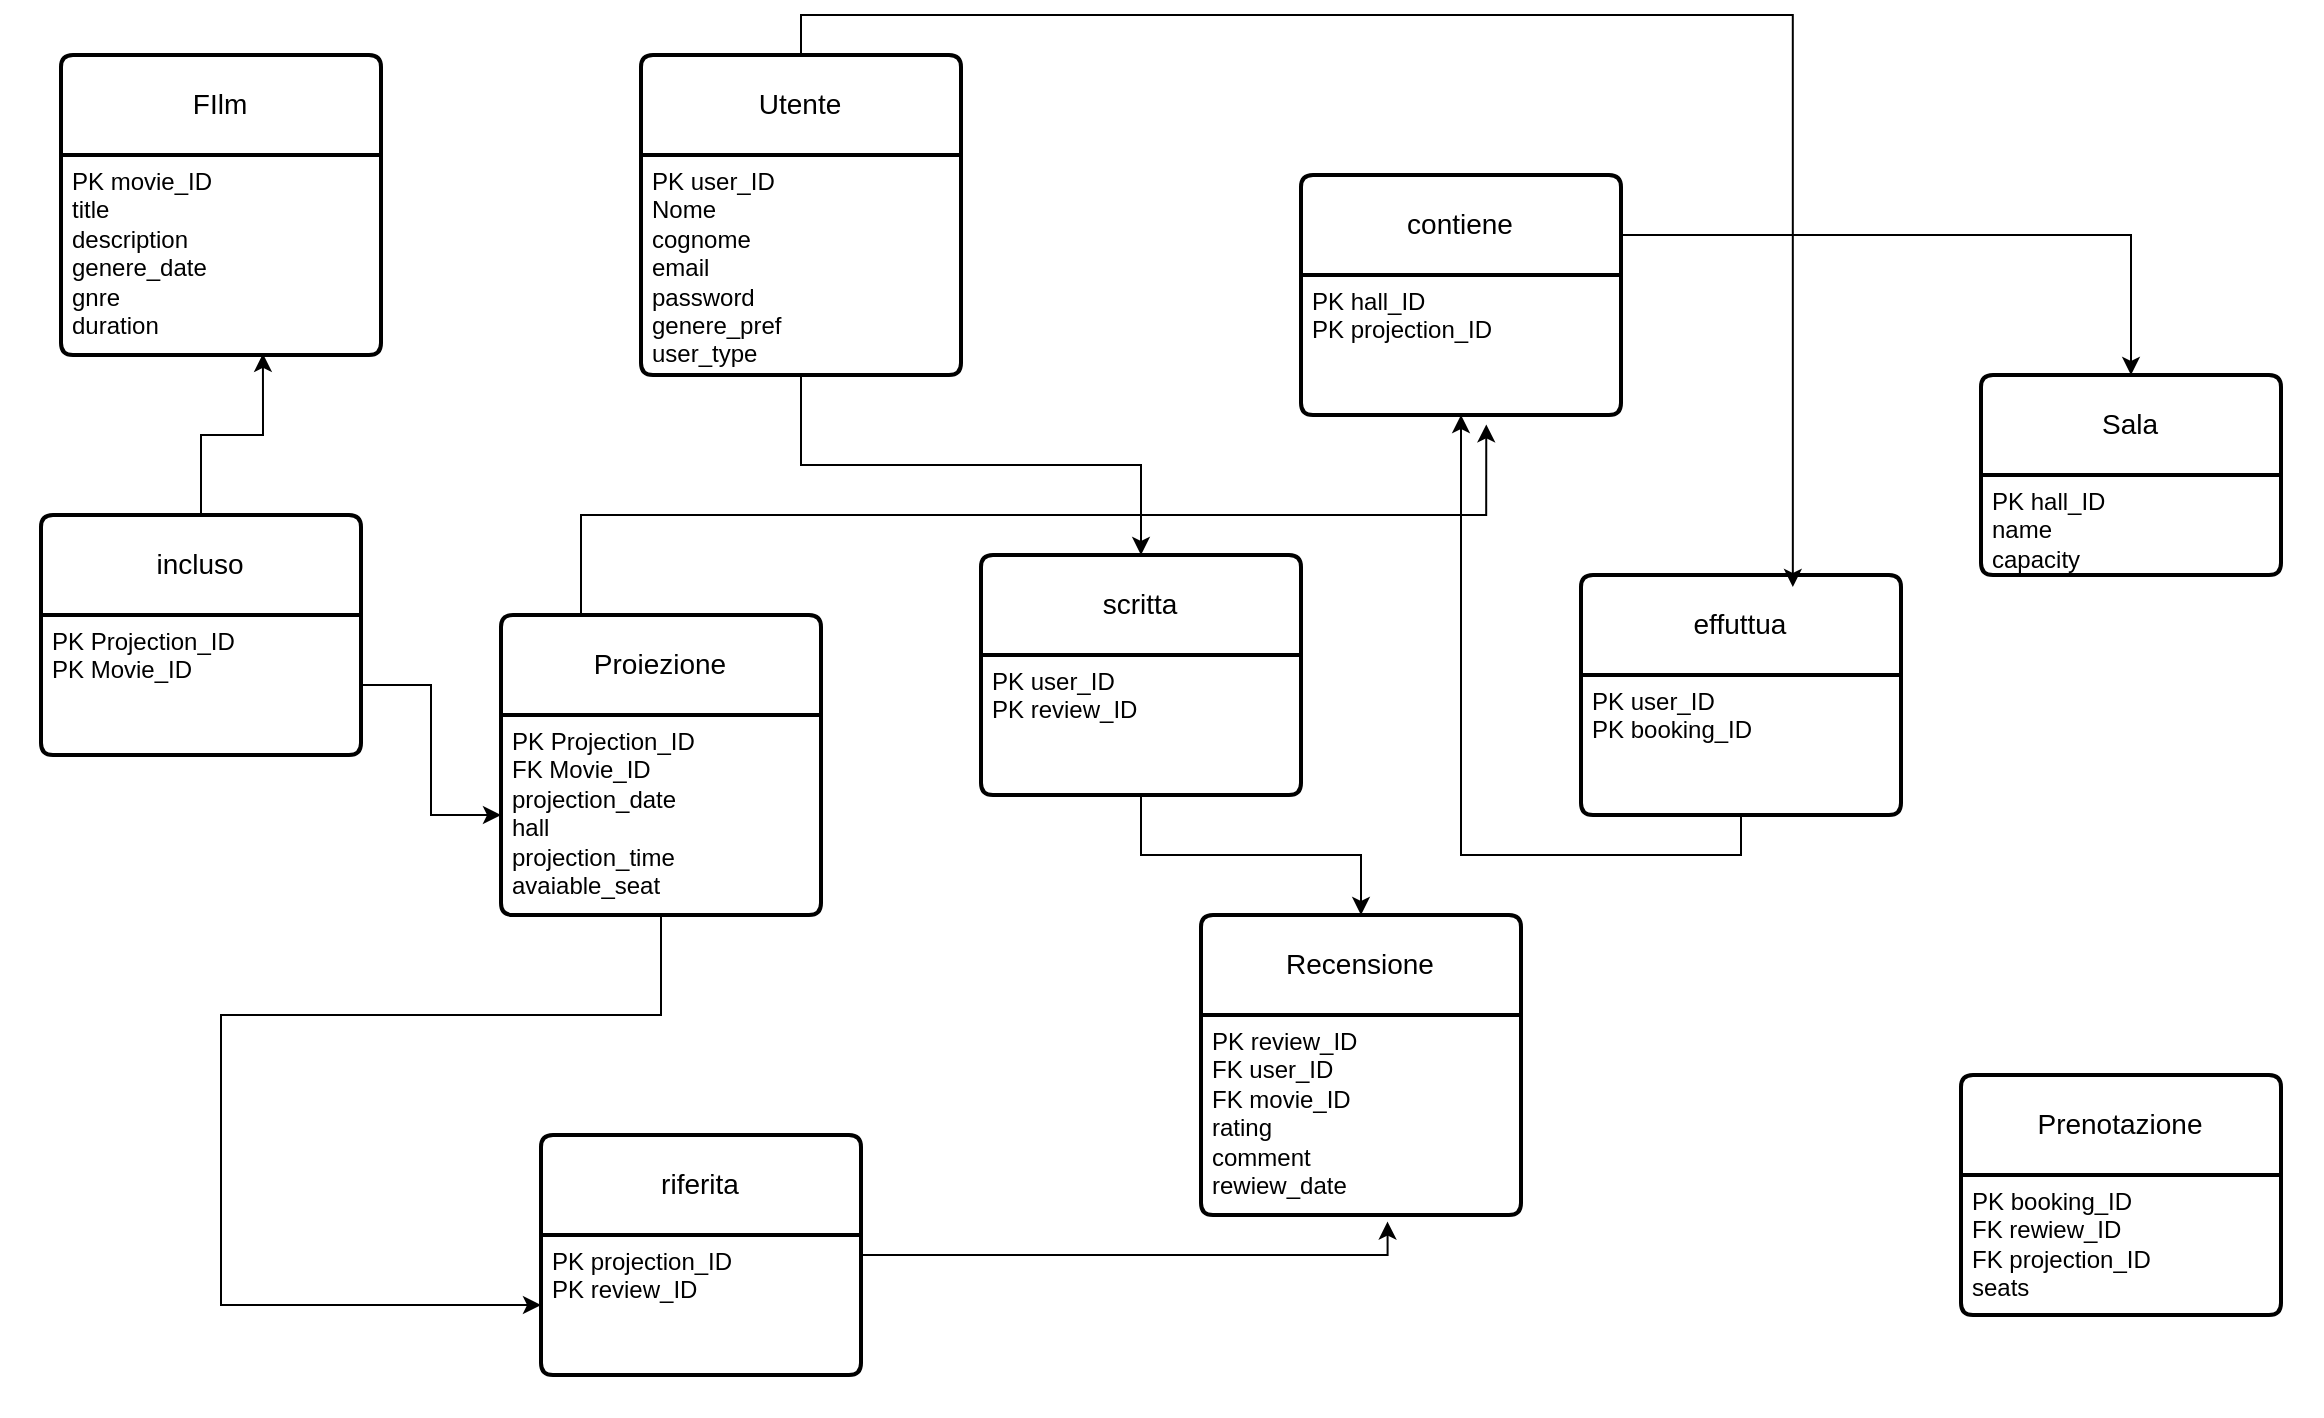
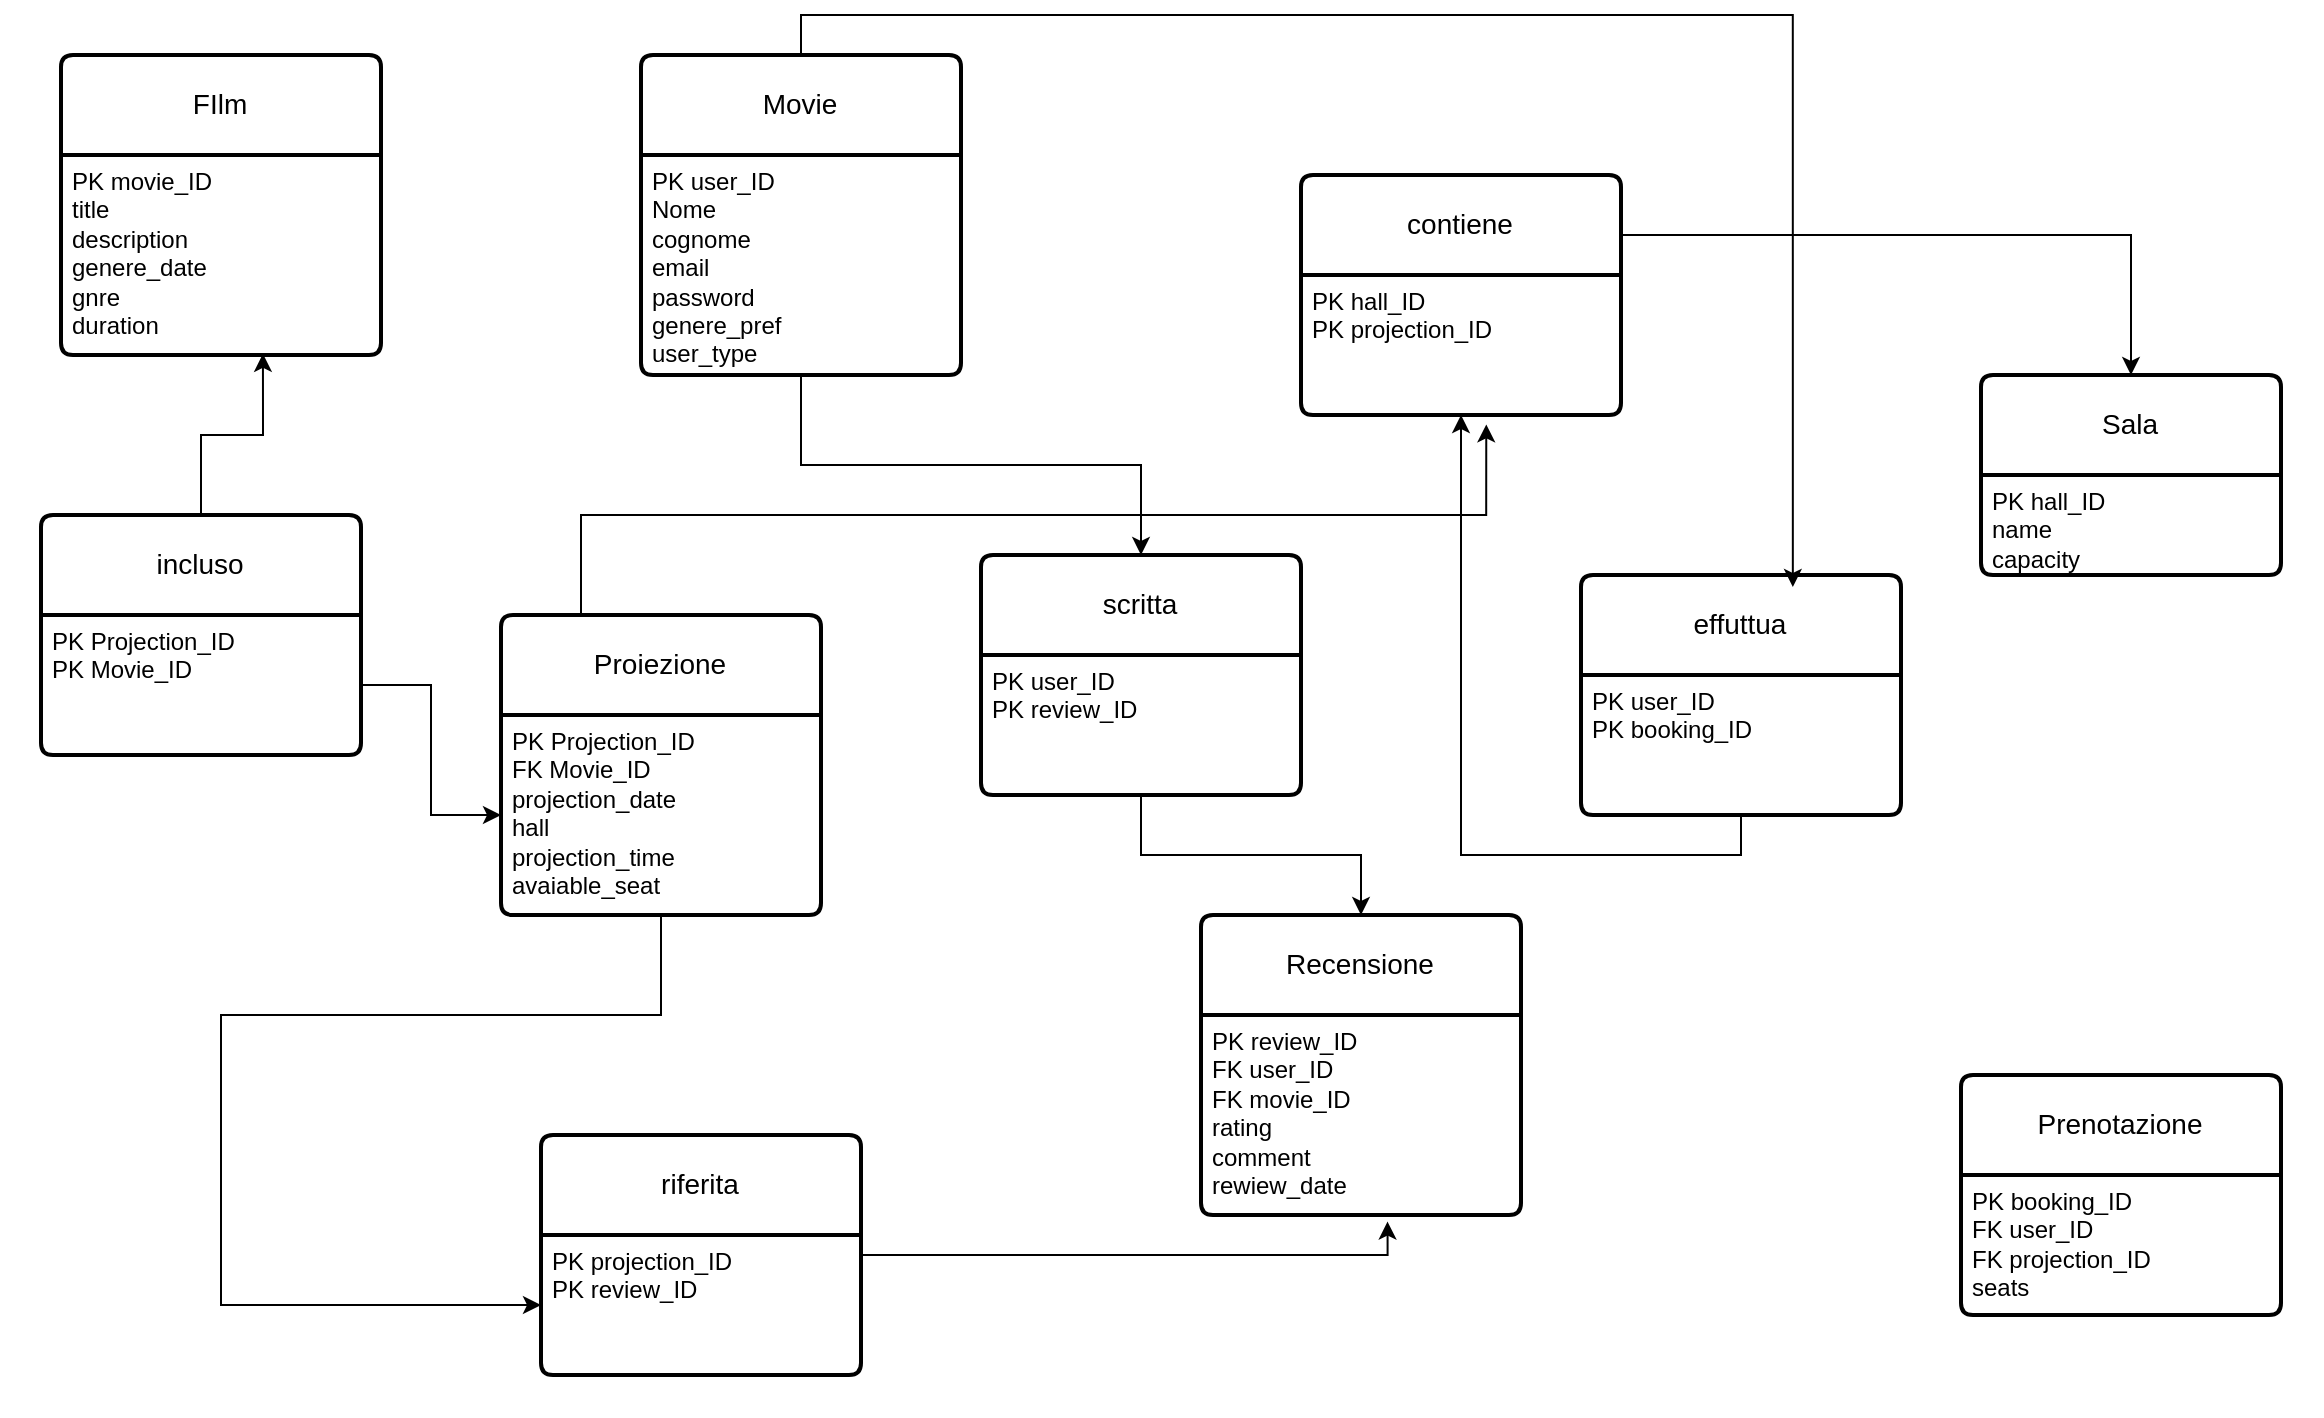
node "Utente": label "Utente" -> "Movie"
node "PK booking_ID FK rewiew_ID FK projection_ID seats": label "PK booking_ID FK rewiew_ID FK projection_ID seats" -> "PK booking_ID FK user_ID FK projection_ID seats"
